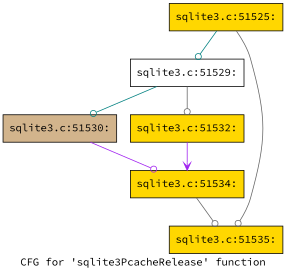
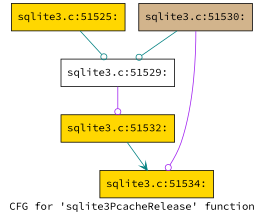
edge "sqlite3.c:51529:" -> "sqlite3.c:51532:": color gray40 -> purple
edge "sqlite3.c:51529:" -> "sqlite3.c:51530:": reversed
edge "sqlite3.c:51532:" -> "sqlite3.c:51534:": color purple -> teal
node "sqlite3.c:51535:": removed
